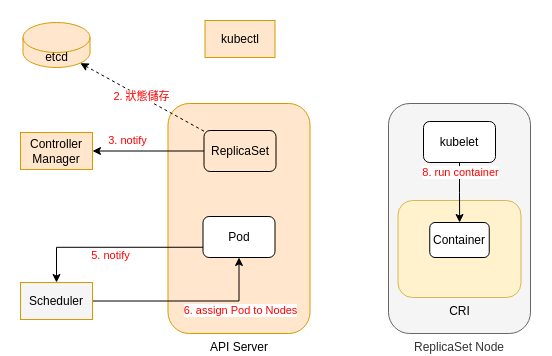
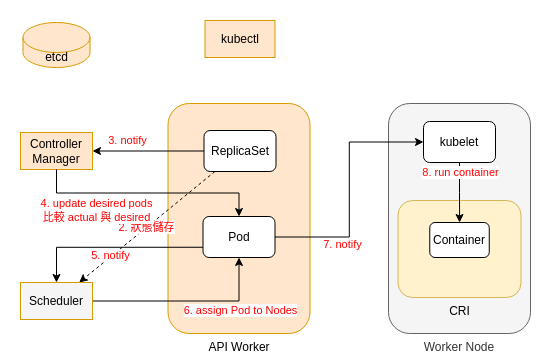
edge "ReplicaSet" -> "etcd": now "ReplicaSet" -> "Scheduler"
node "ReplicaSet": fillcolor #ffe6cc -> #ffffff
edge "Controller Manager" -> "Pod": added, label "4. update desired pods 比較 actual 與 desired"
edge "Pod" -> "kubelet": added, label "7. notify"
node "API Server": label "API Server" -> "API Worker"
node "ReplicaSet Node": label "ReplicaSet Node" -> "Worker Node"
